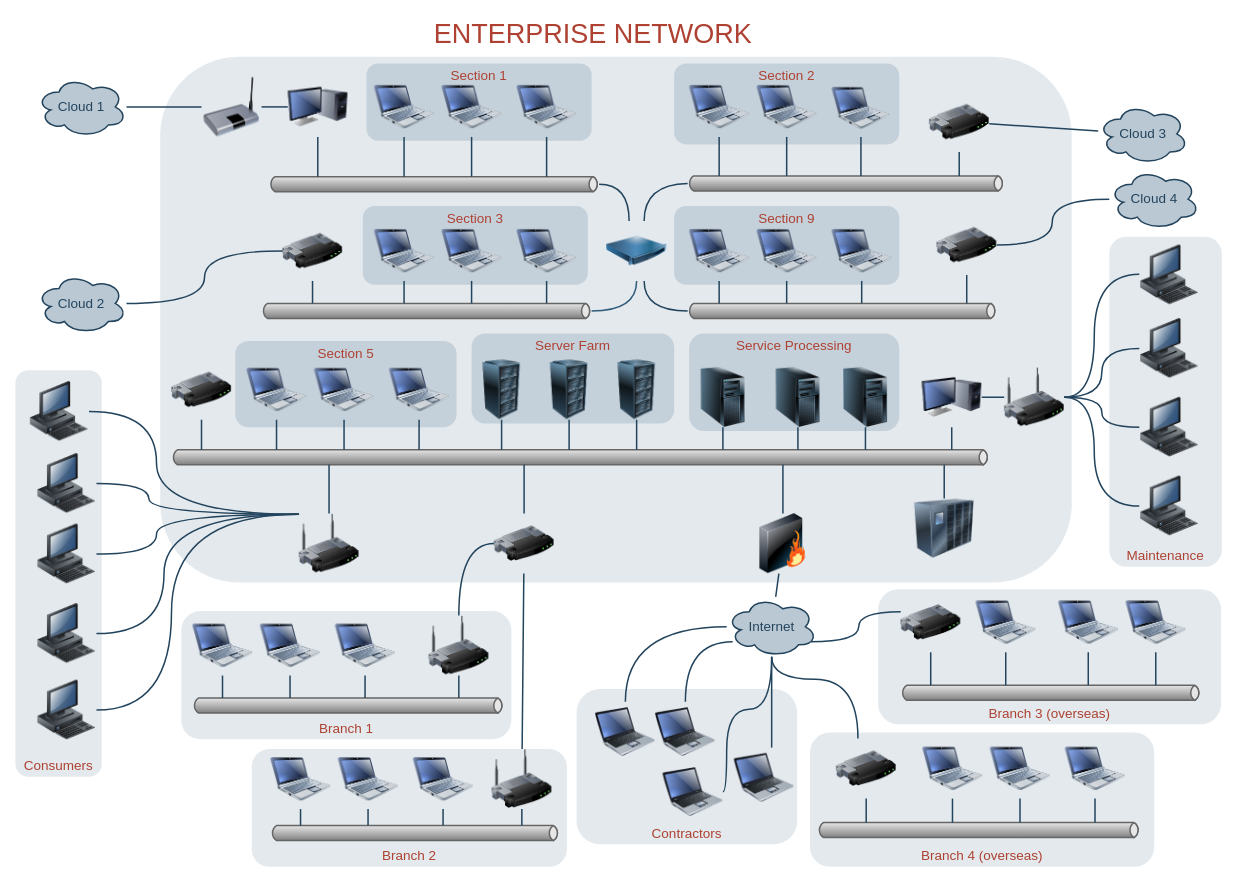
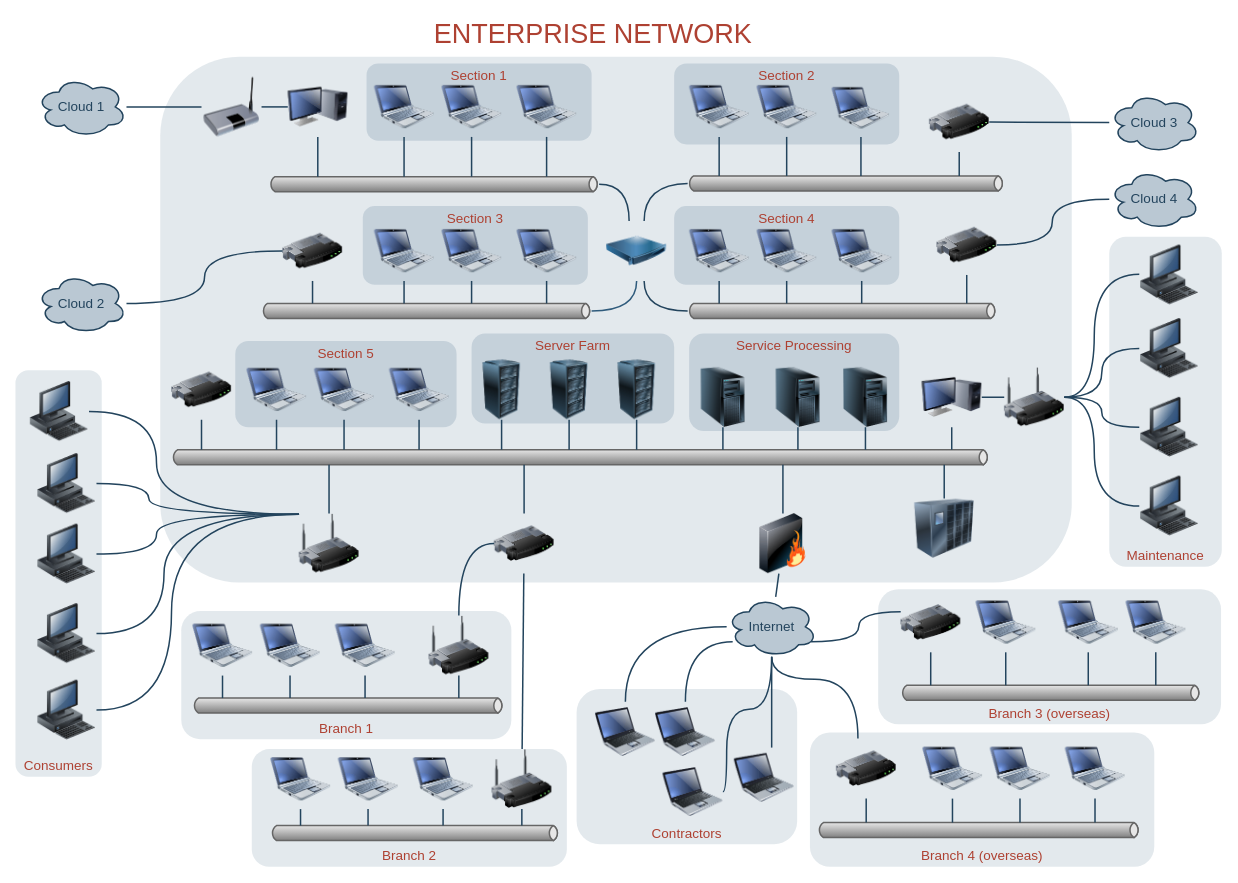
node "Cloud 3": moved (1143, 134) -> (1154, 123)
node "Section 9": label "Section 9" -> "Section 4"
